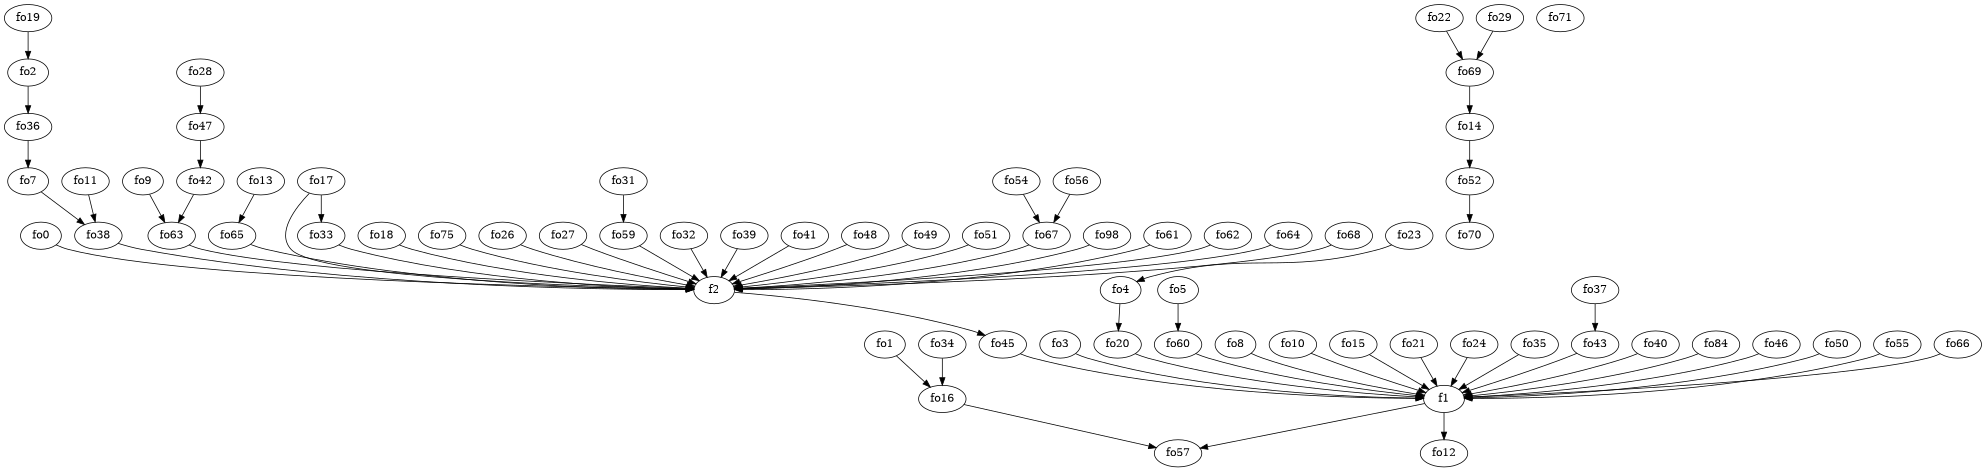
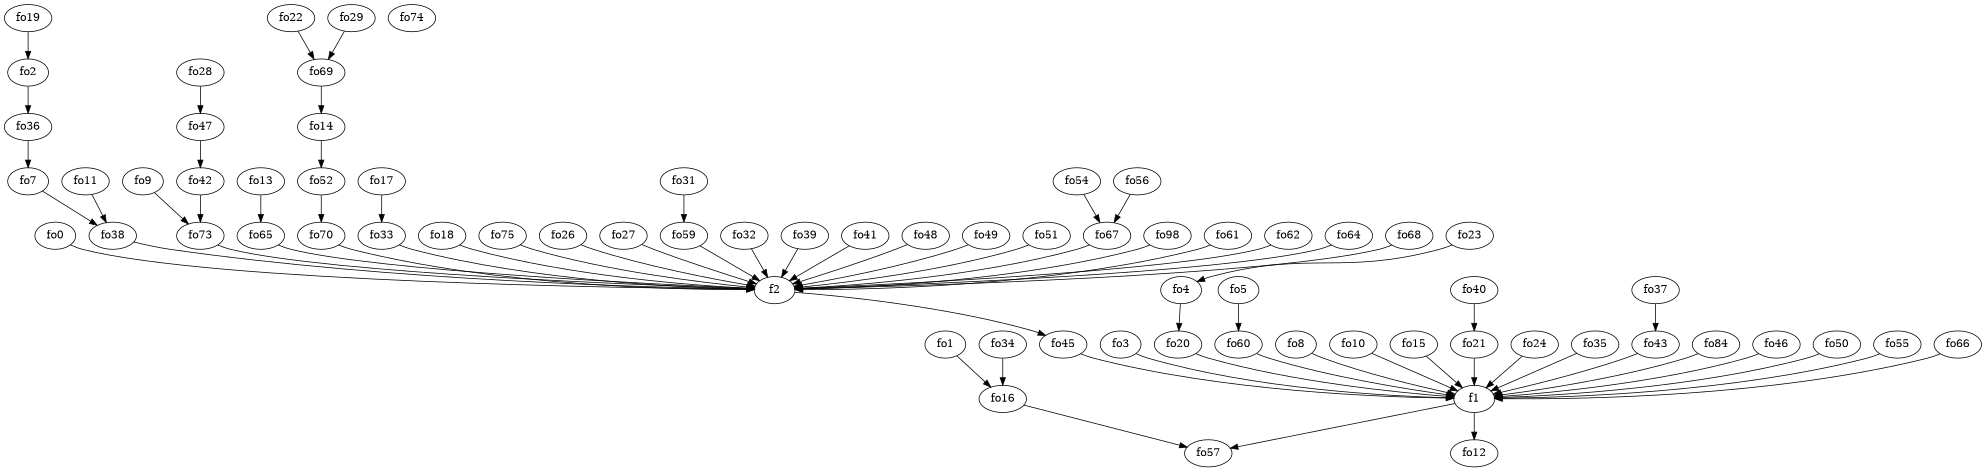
node "fo71": label "fo71" -> "fo74"
node "fo63": label "fo63" -> "fo73"
edge "fo17" -> "f2": now "fo70" -> "f2"
edge "fo40" -> "f1": now "fo40" -> "fo21"
